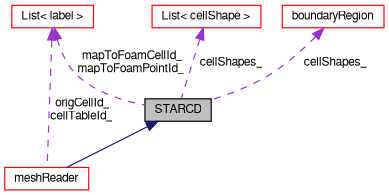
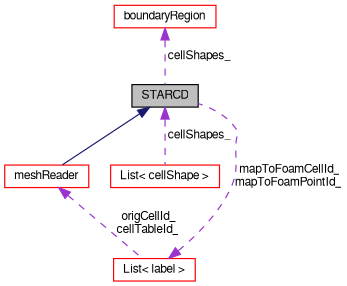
edge "STARCD" -> "List< cellShape >": reversed
edge "meshReader" -> "List< label >": reversed
